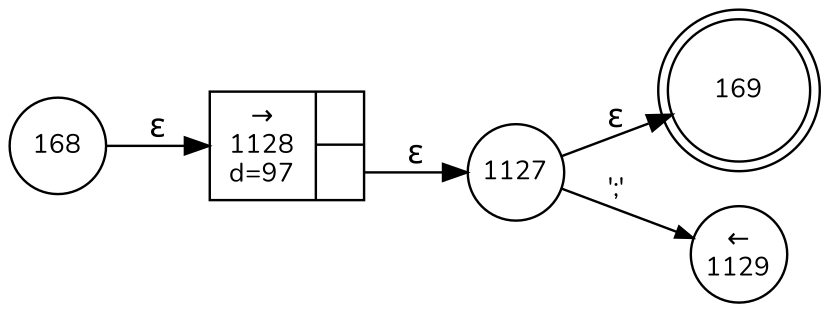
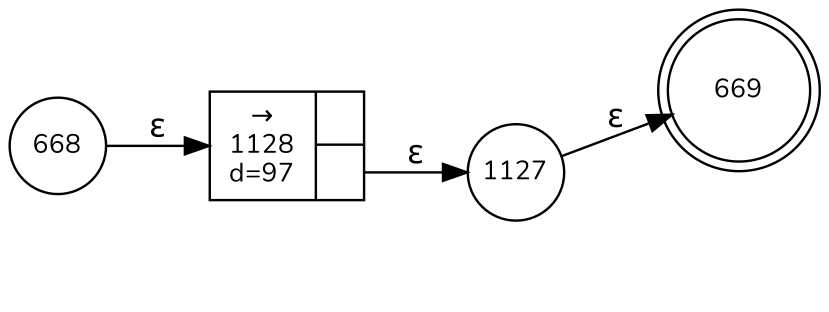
node "169": label "169" -> "669"
node "168": label "168" -> "668"
node "← 1129": removed
